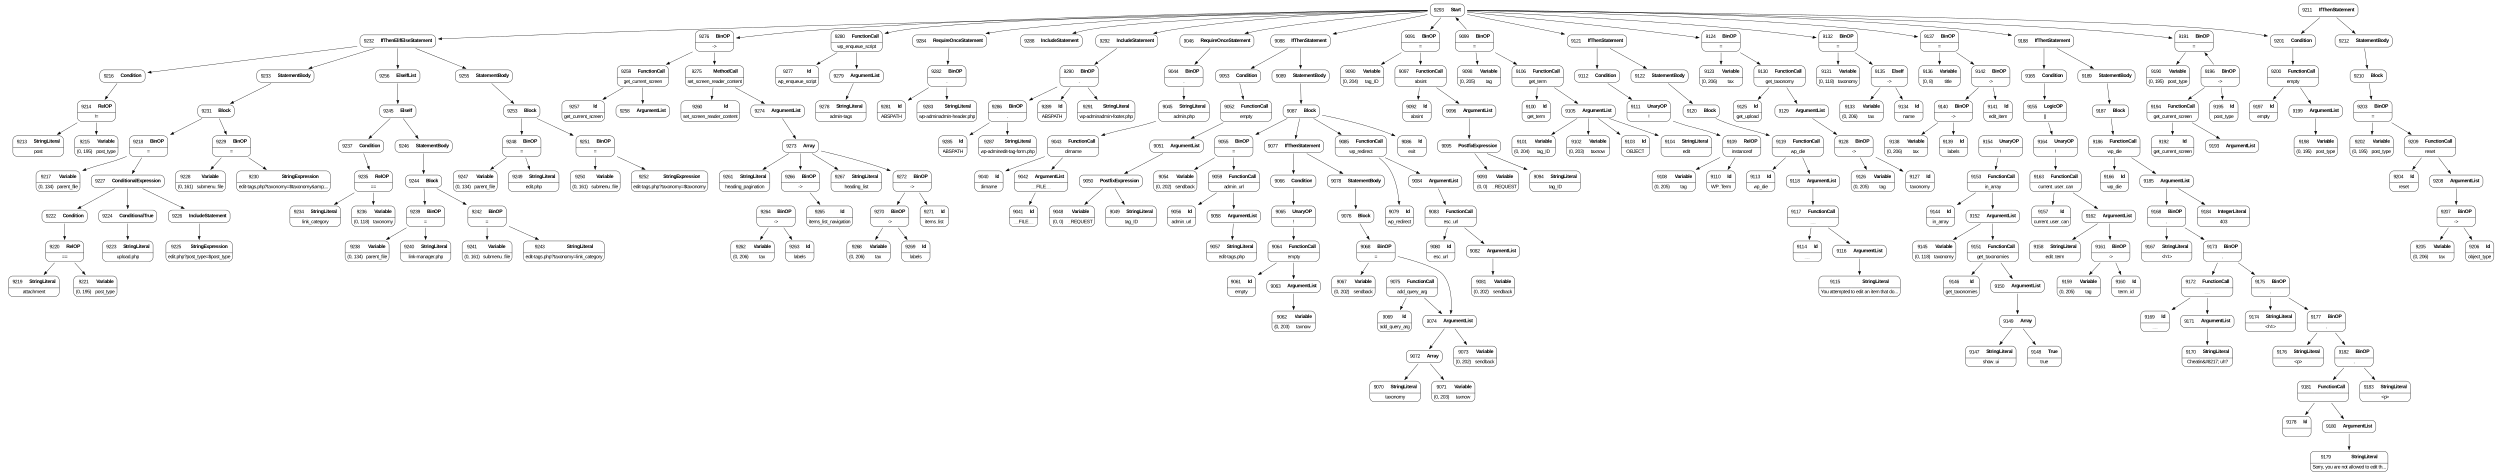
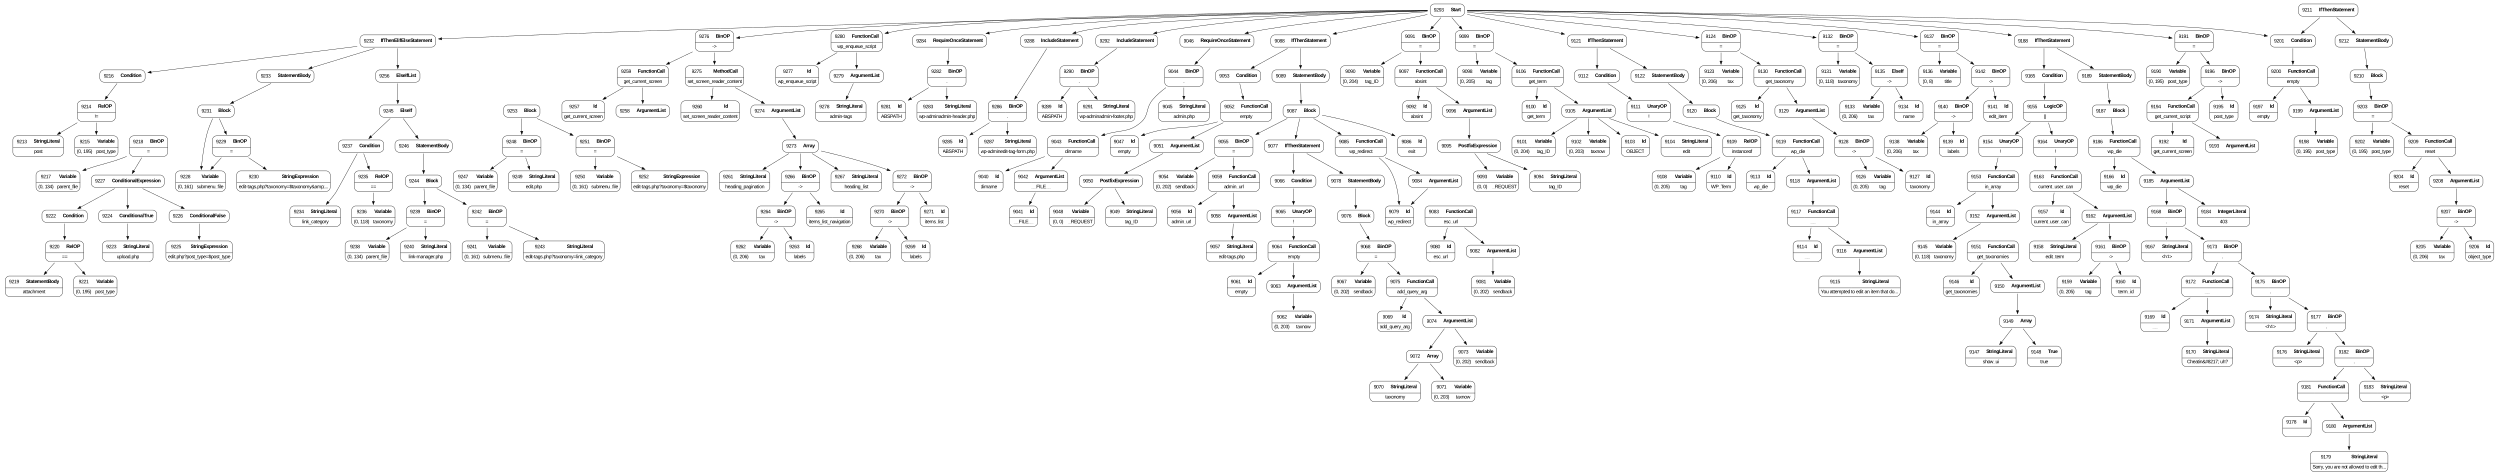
edge "9099" -> "9293": reversed
edge "9196" -> "9191": reversed
node "9255": removed
edge "9290" -> "9286": now "9288" -> "9286"
node "9125": text "get_upload" -> "get_taxonomy"
node "9194": text "get_current_screen" -> "get_current_script"
edge "9231" -> "9218": now "9231" -> "9228"
edge "9045" -> "9043": now "9044" -> "9043"
edge "9155" -> "9154": added
node "9047": added
edge "9084" -> "9083": now "9084" -> "9079"
edge "9266" -> "9264": added
edge "9235" -> "9234": now "9237" -> "9234"
node "9226": text "IncludeStatement" -> "ConditionalFalse"
edge "9152" -> "9151": removed
edge "9068" -> "9074": now "9068" -> "9075"
node "9219": text "StringLiteral" -> "StatementBody"
